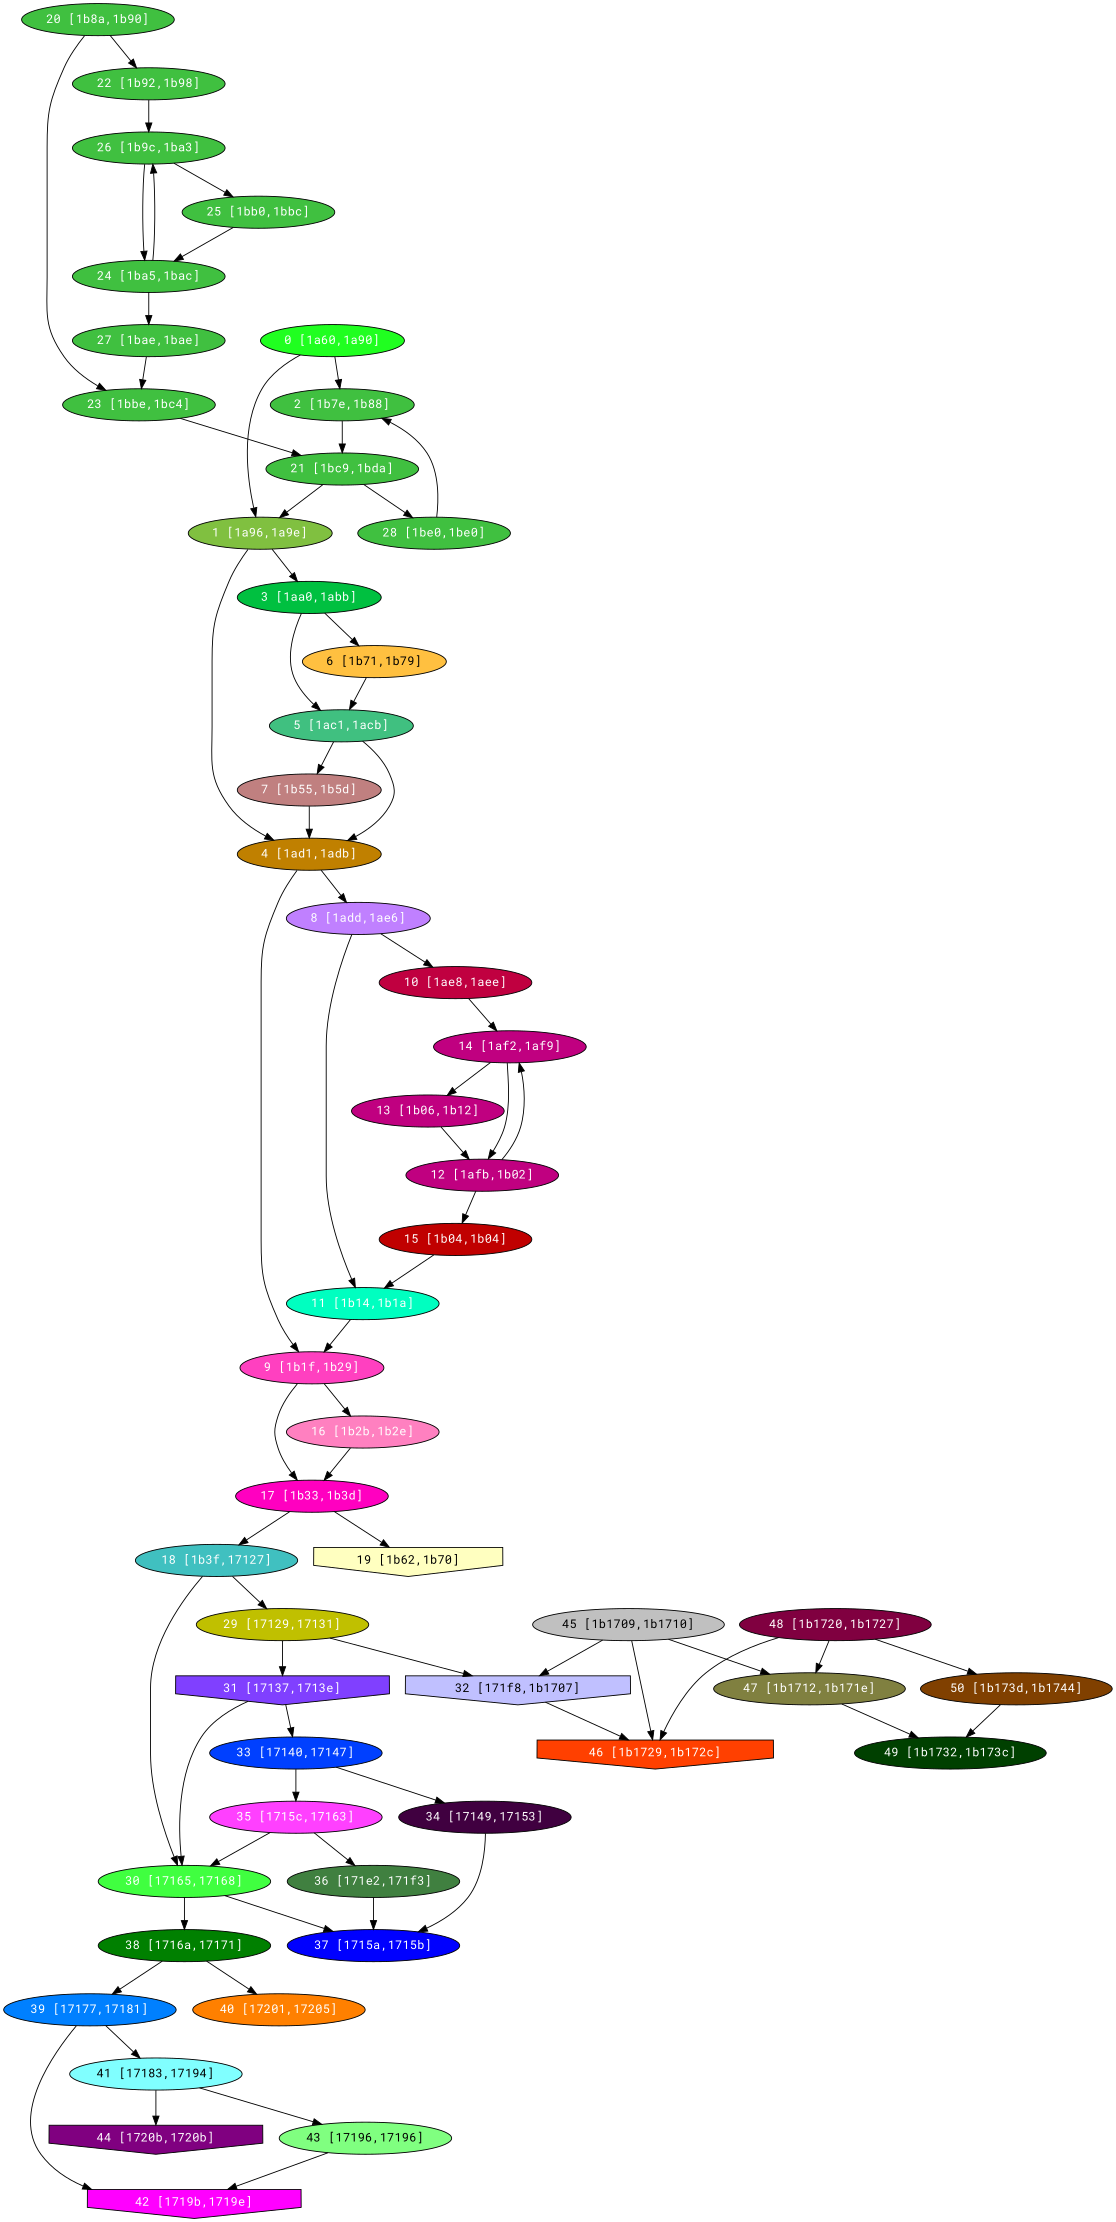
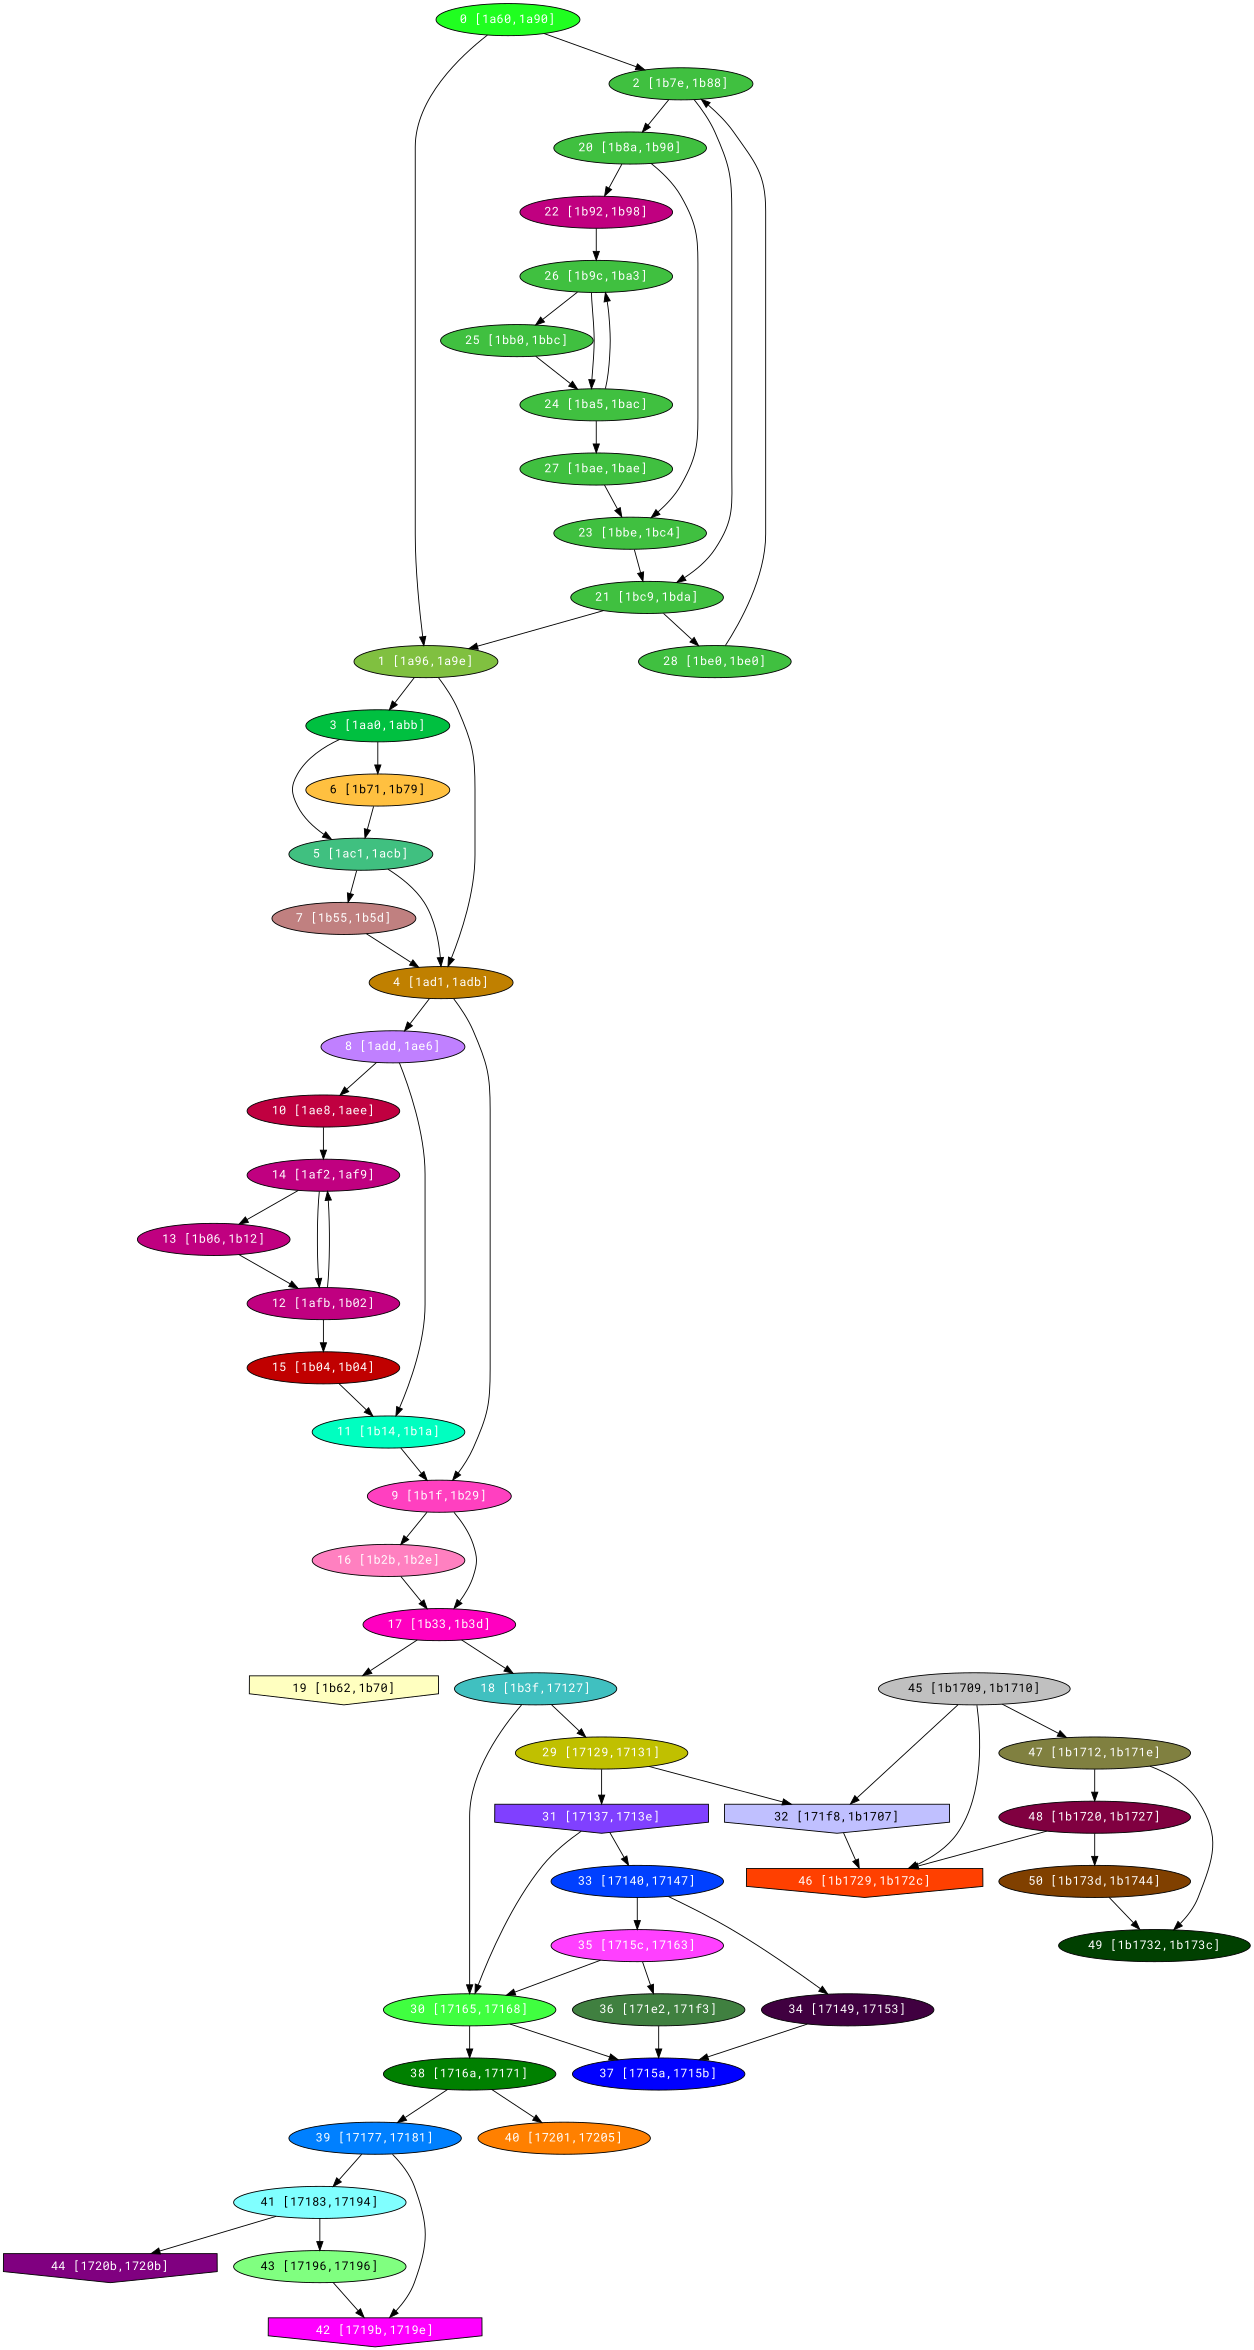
node "22 [1b92,1b98]": fillcolor #40c040 -> #c00080
edge "2 [1b7e,1b88]" -> "20 [1b8a,1b90]": added
edge "48 [1b1720,1b1727]" -> "47 [1b1712,1b171e]": reversed
